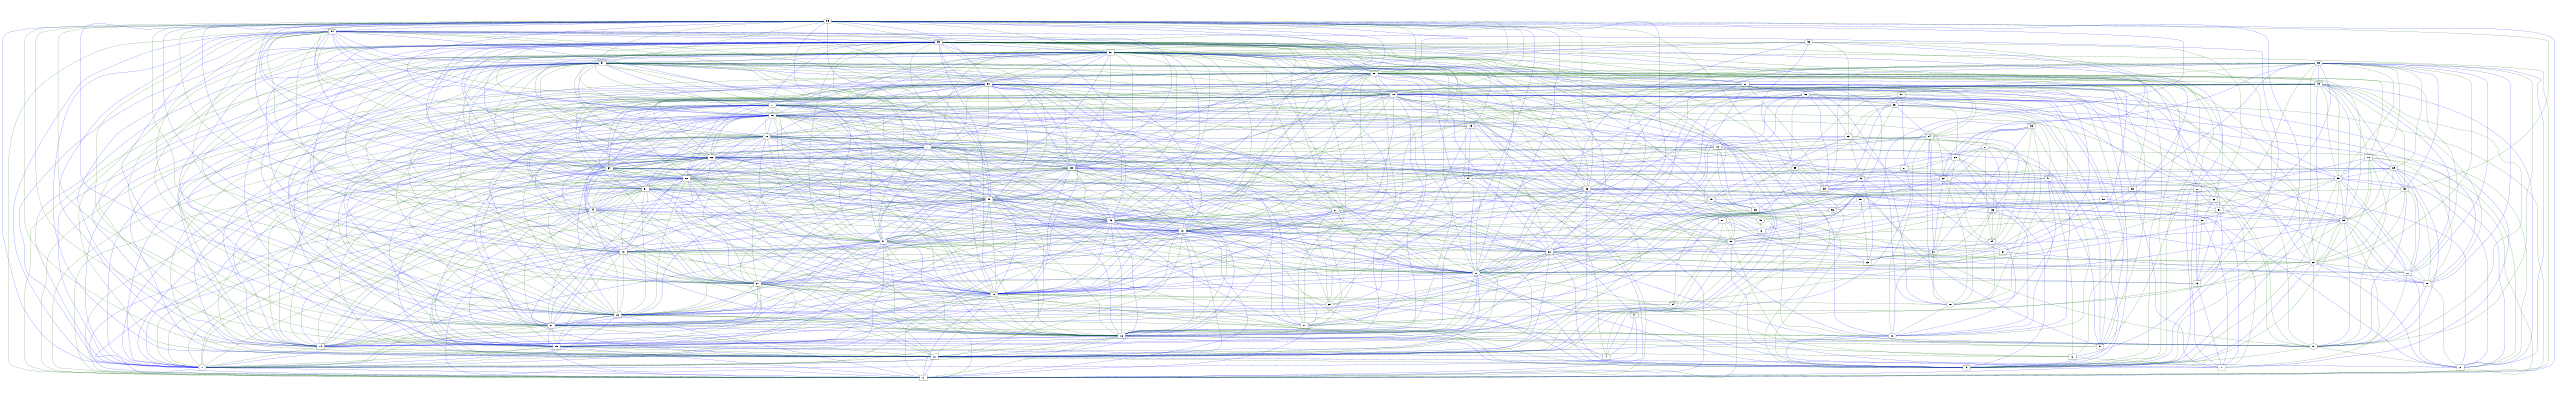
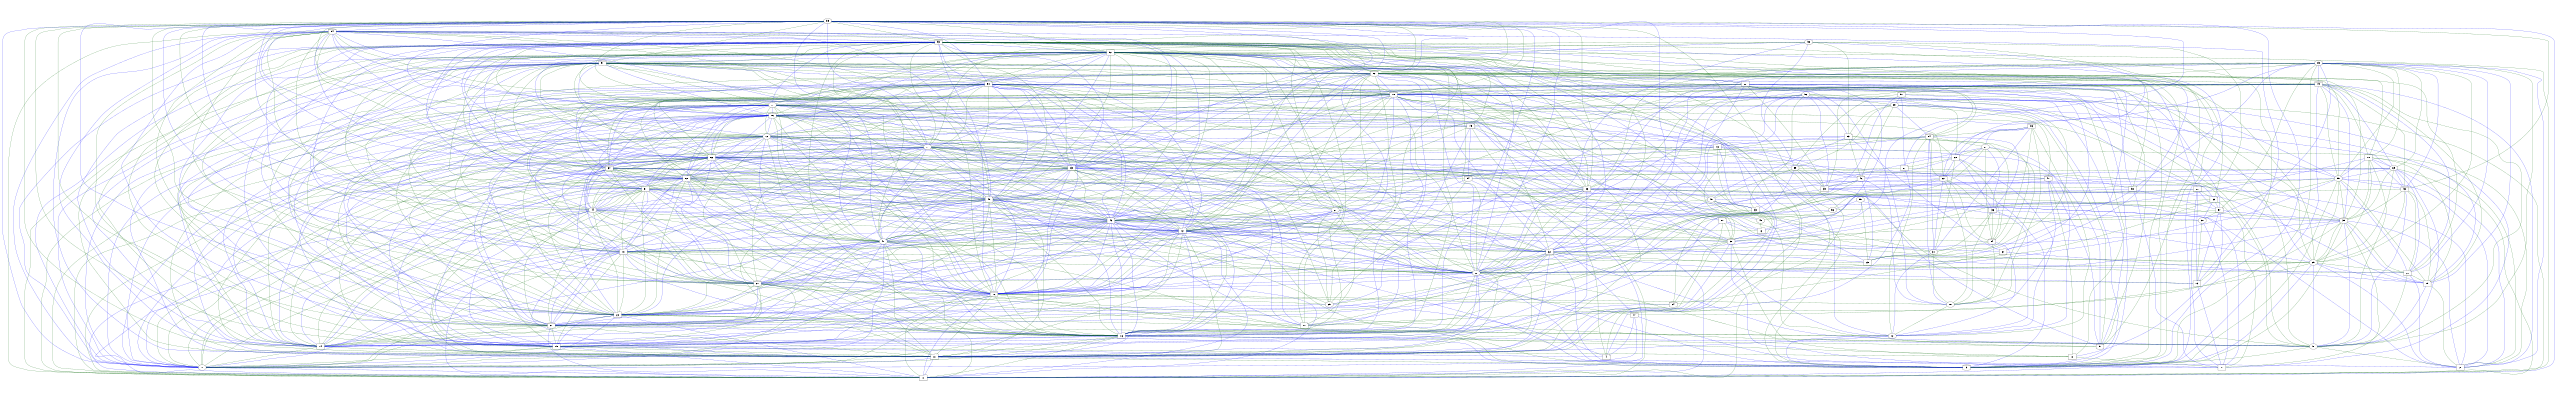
edge "76" -> "92": color blue -> darkgreen
node "50": removed
edge "32" -> "53": removed
edge "2" -> "35": added
